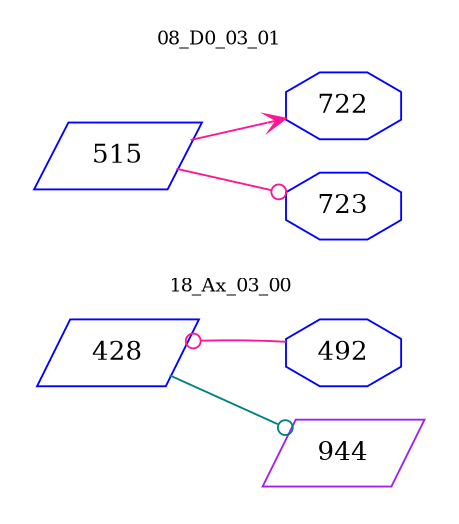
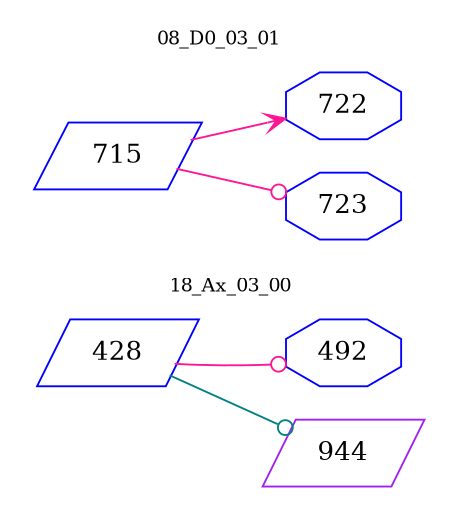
node "515": label "515" -> "715"
edge "492" -> "428": reversed
